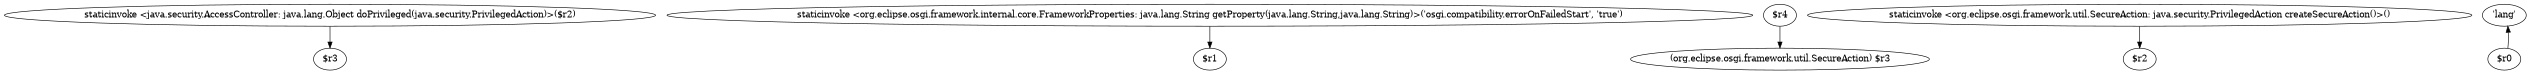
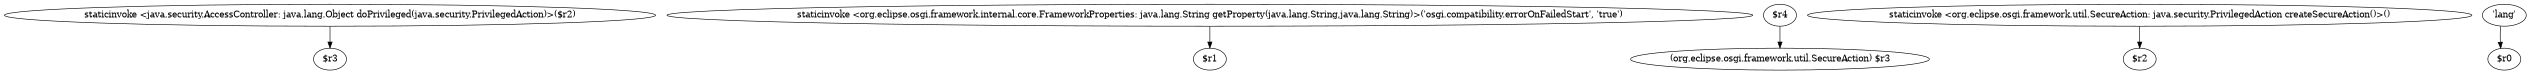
edge "$r0" -> "'lang'": reversed
